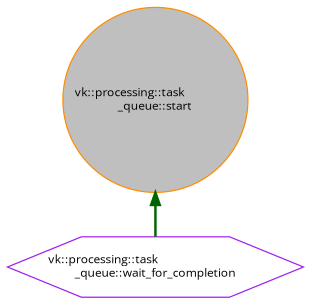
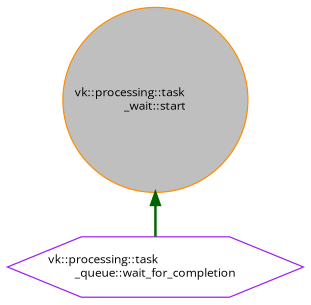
node "vk::processing::task _queue::start": label "vk::processing::task _queue::start" -> "vk::processing::task _wait::start"
